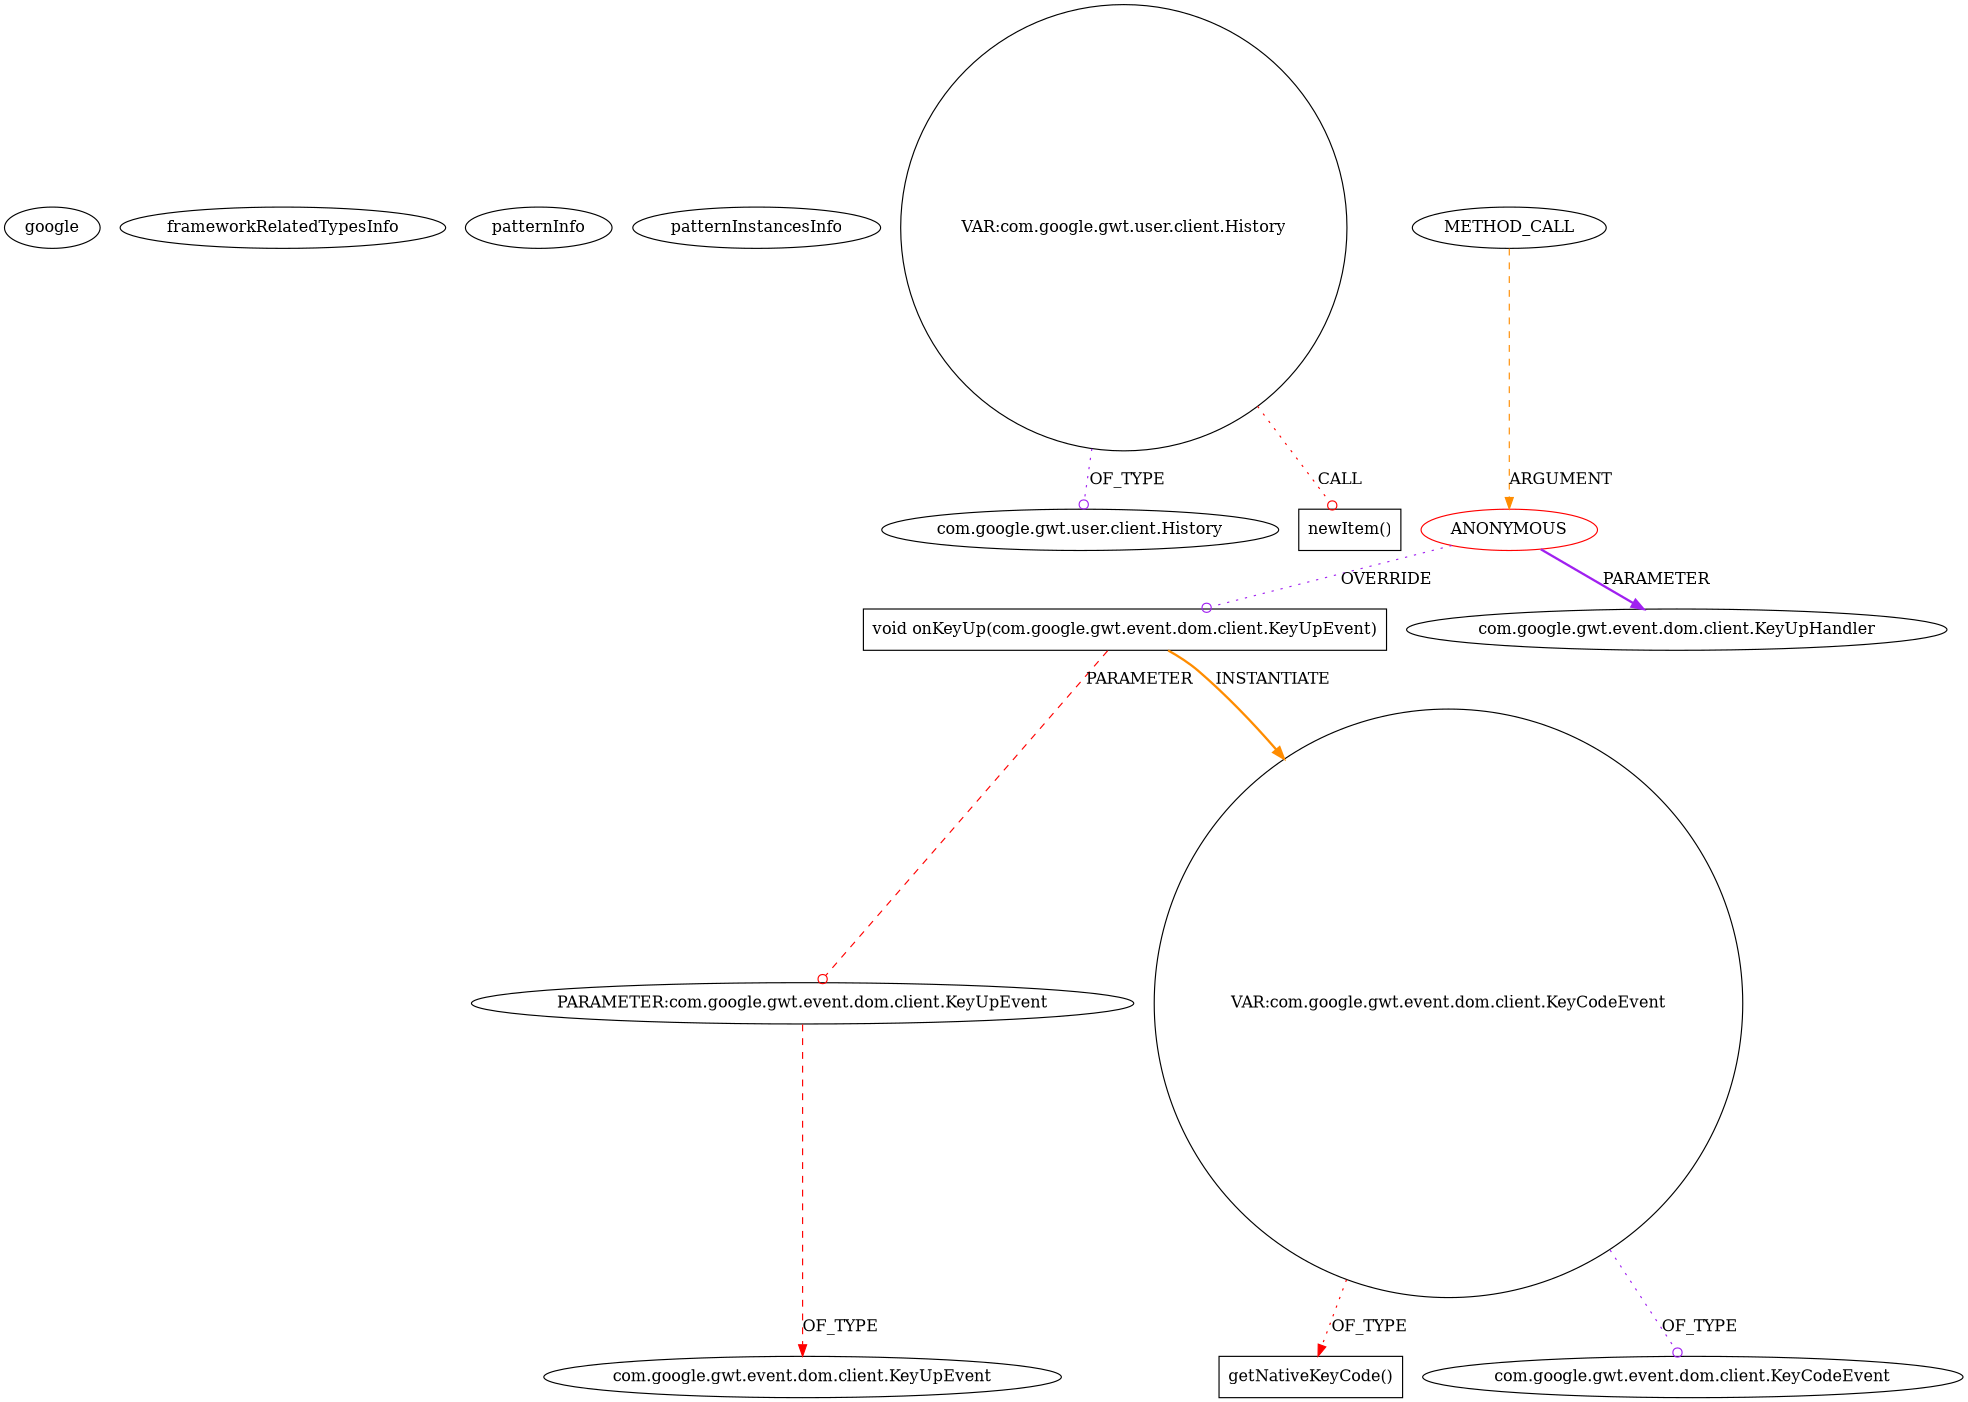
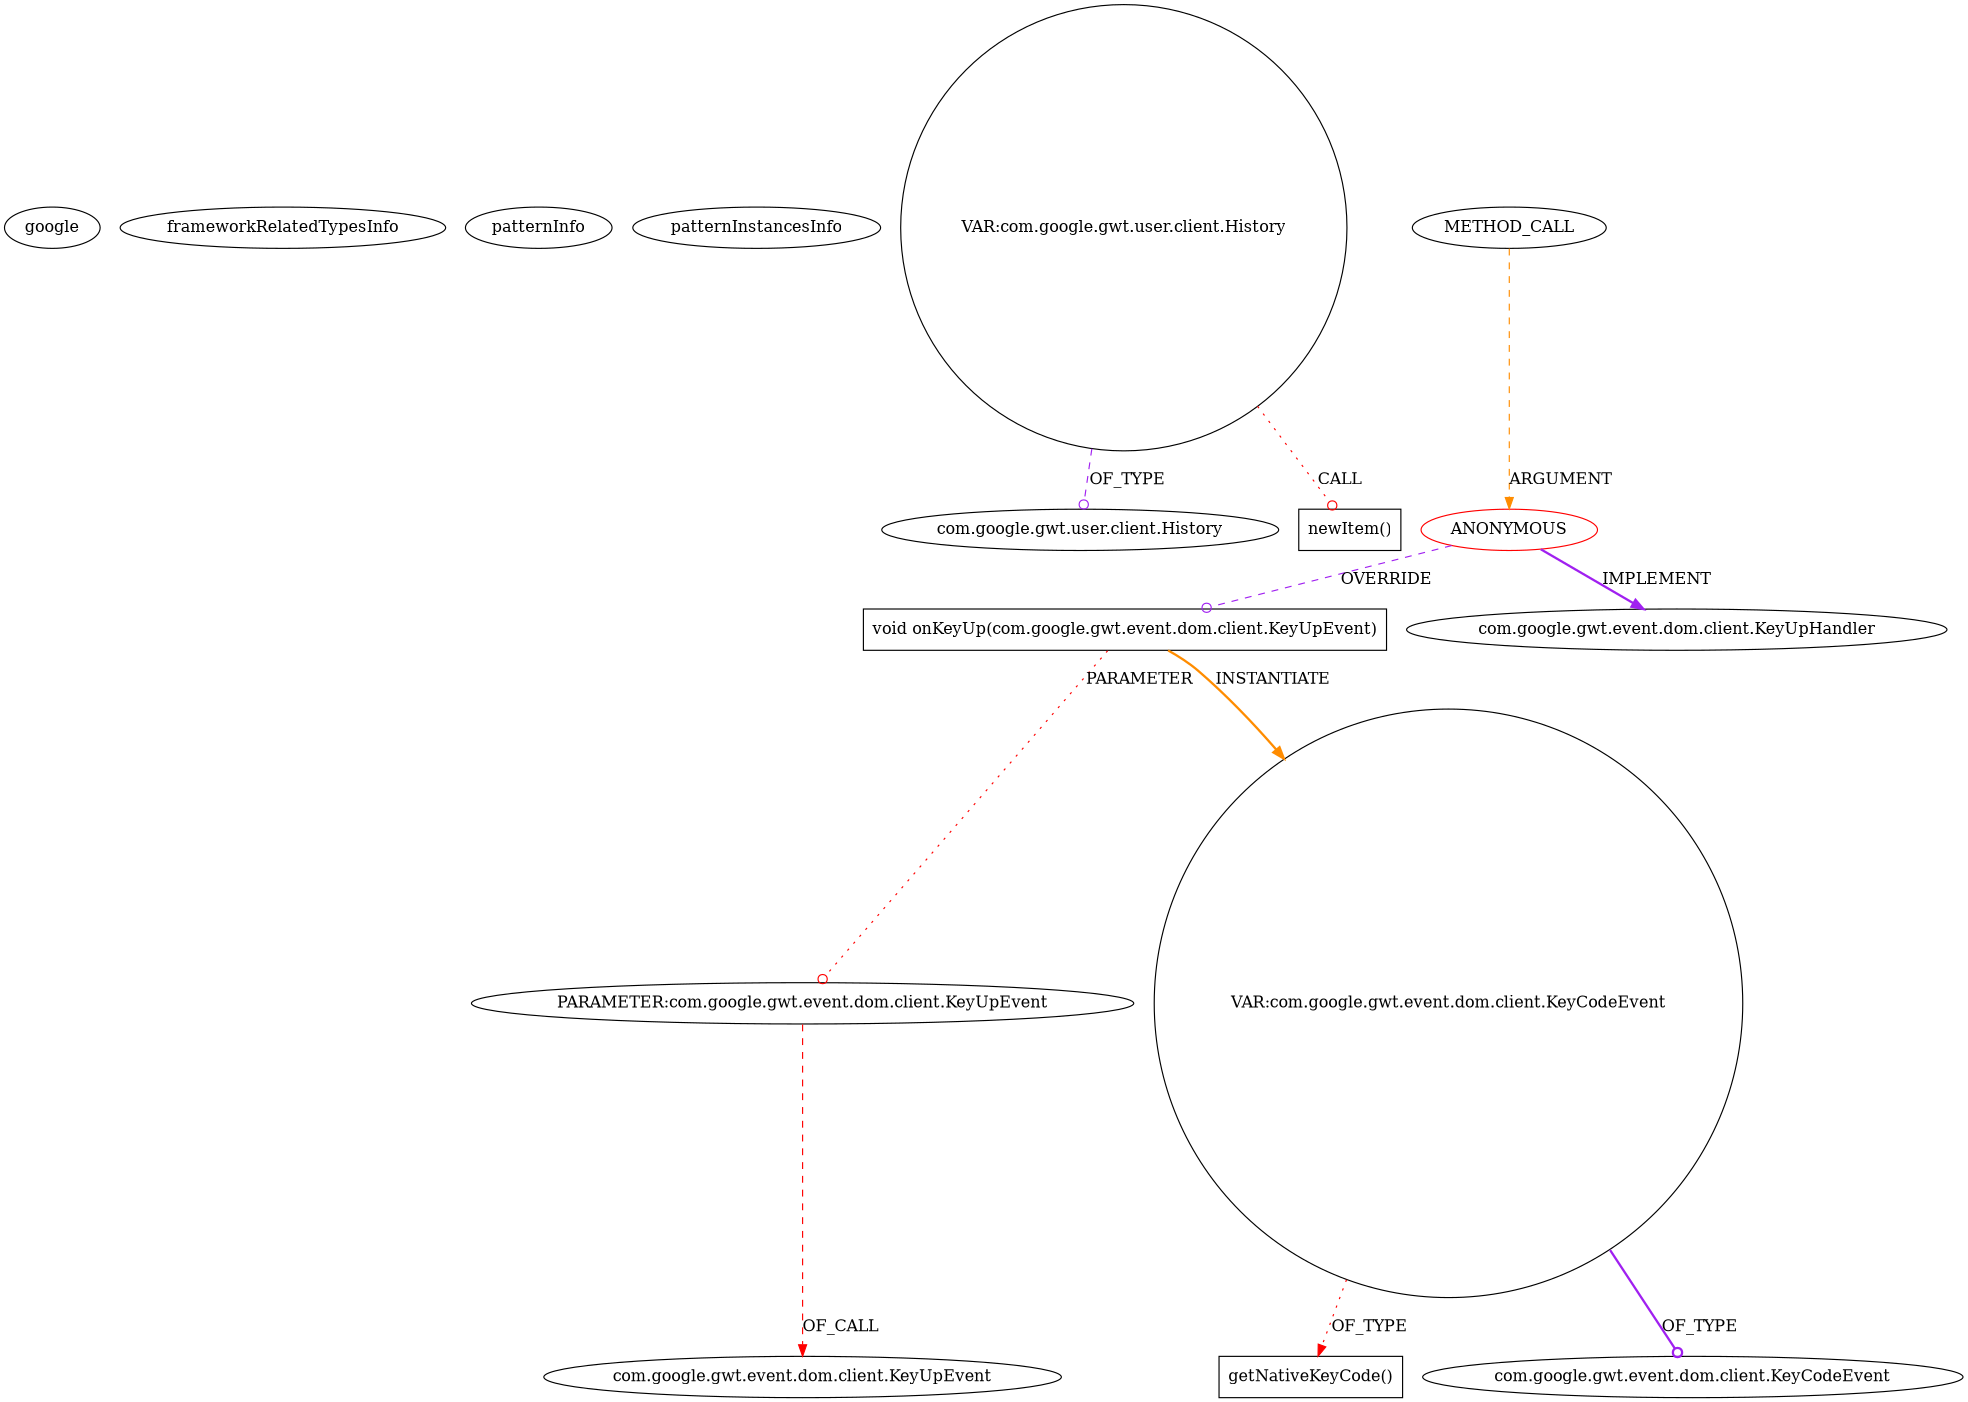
edge "VAR:com.google.gwt.user.client.History" -> "com.google.gwt.user.client.History": style dotted -> dashed
edge "ANONYMOUS" -> "void onKeyUp(com.google.gwt.event.dom.client.KeyUpEvent)": style dotted -> dashed
edge "ANONYMOUS" -> "com.google.gwt.event.dom.client.KeyUpHandler": label "PARAMETER" -> "IMPLEMENT"
edge "void onKeyUp(com.google.gwt.event.dom.client.KeyUpEvent)" -> "PARAMETER:com.google.gwt.event.dom.client.KeyUpEvent": style dashed -> dotted
edge "VAR:com.google.gwt.event.dom.client.KeyCodeEvent" -> "com.google.gwt.event.dom.client.KeyCodeEvent": style dotted -> bold
edge "PARAMETER:com.google.gwt.event.dom.client.KeyUpEvent" -> "com.google.gwt.event.dom.client.KeyUpEvent": label "OF_TYPE" -> "OF_CALL"
